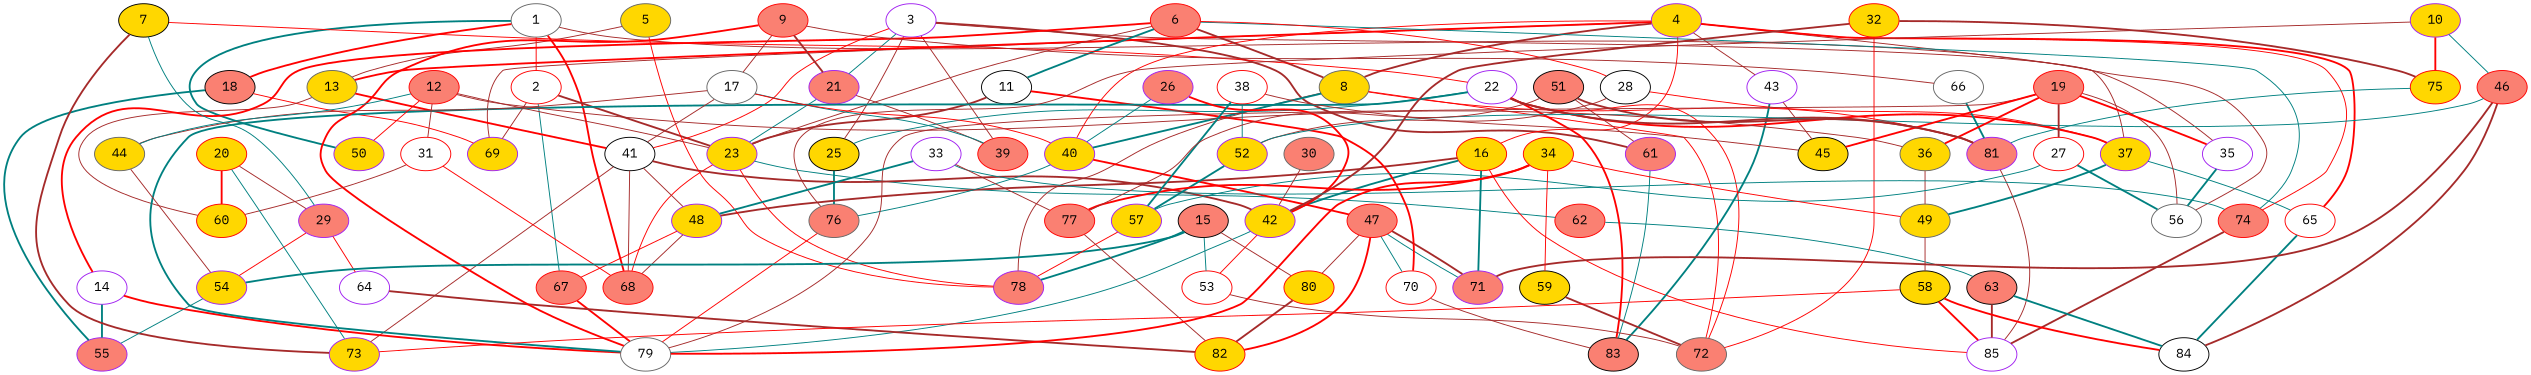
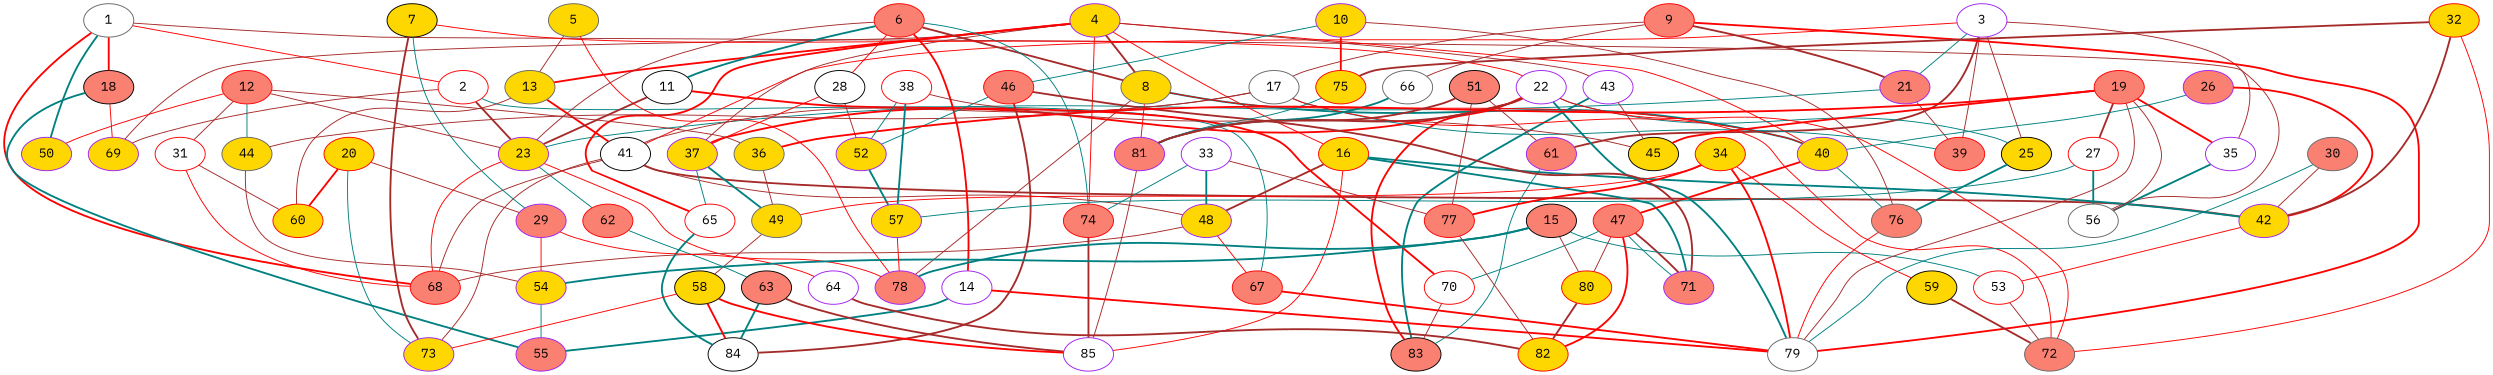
edge "42" -- "79": now "30" -- "79"
